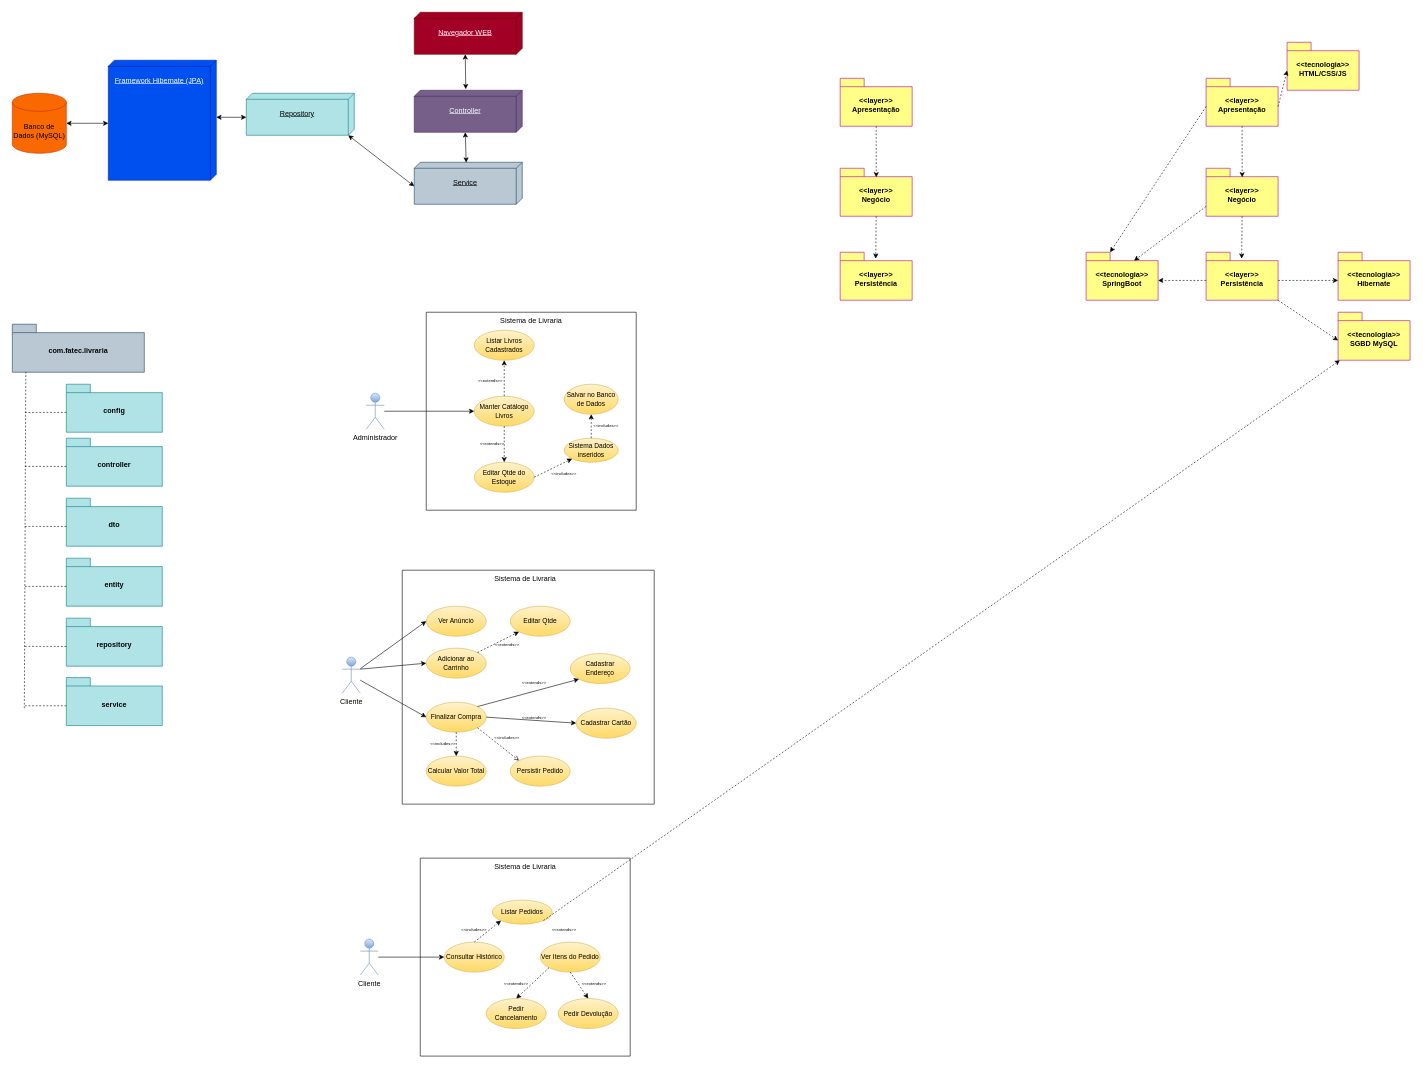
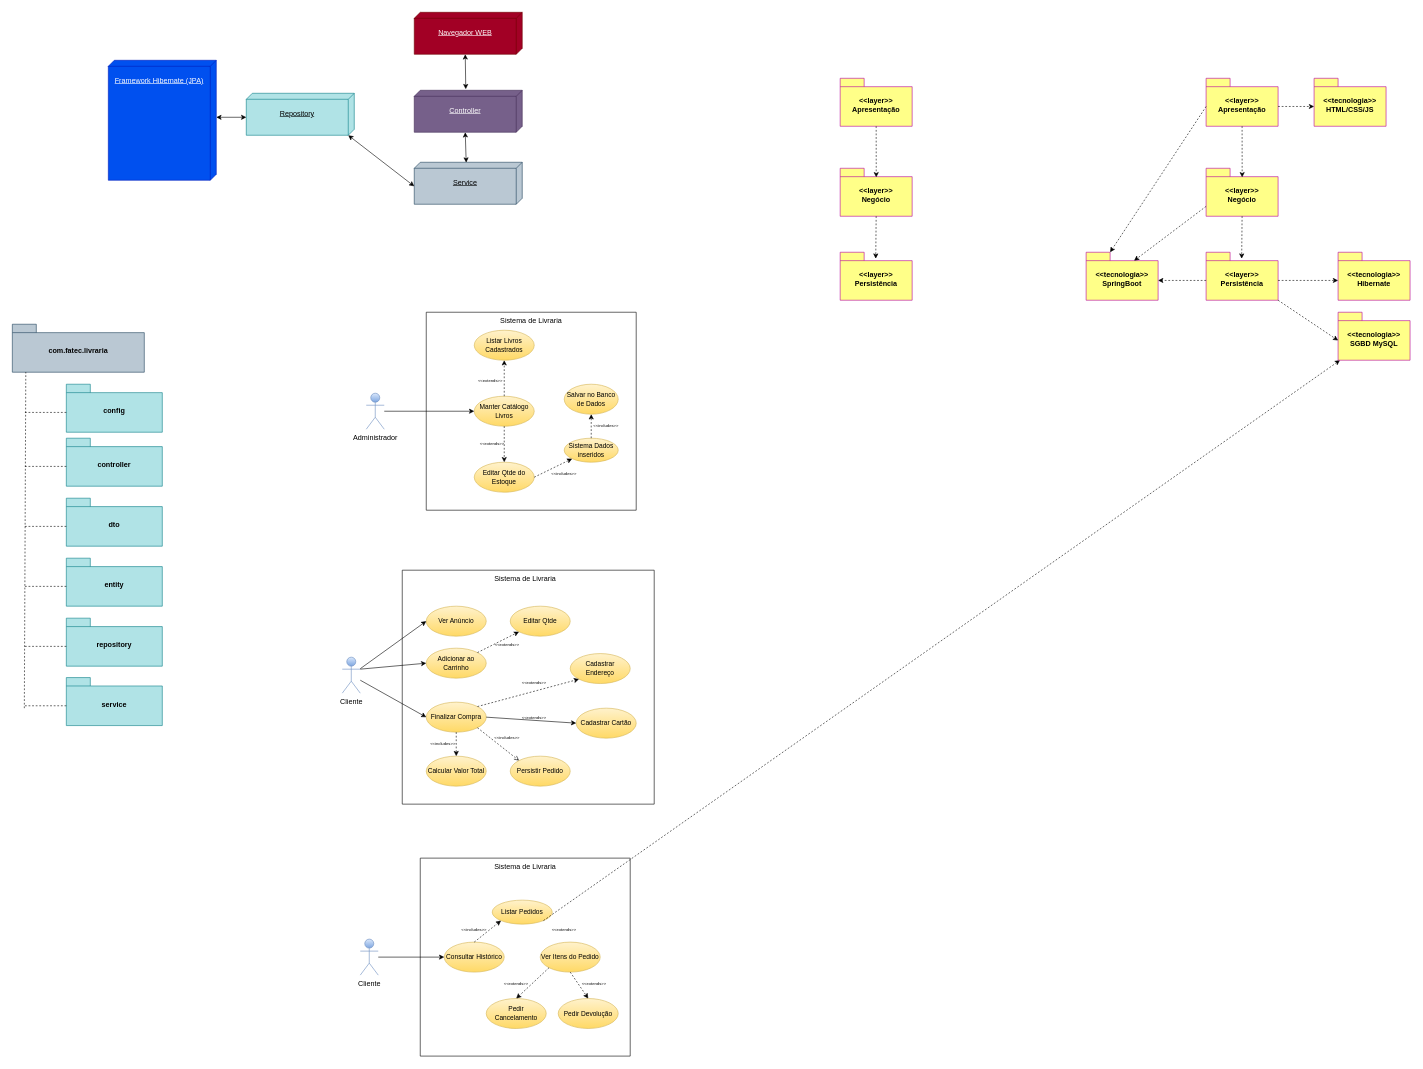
node "<<tecnologia>> HTML/CSS/JS": moved (1323, 66) -> (1350, 102)
node "Banco de Dados (MySQL)": removed
edge "Framework Hibernate (JPA)" -- "Banco de Dados (MySQL)": removed
edge "Finalizar Compra" -> "Cadastrar Endereço": style solid -> dashed
